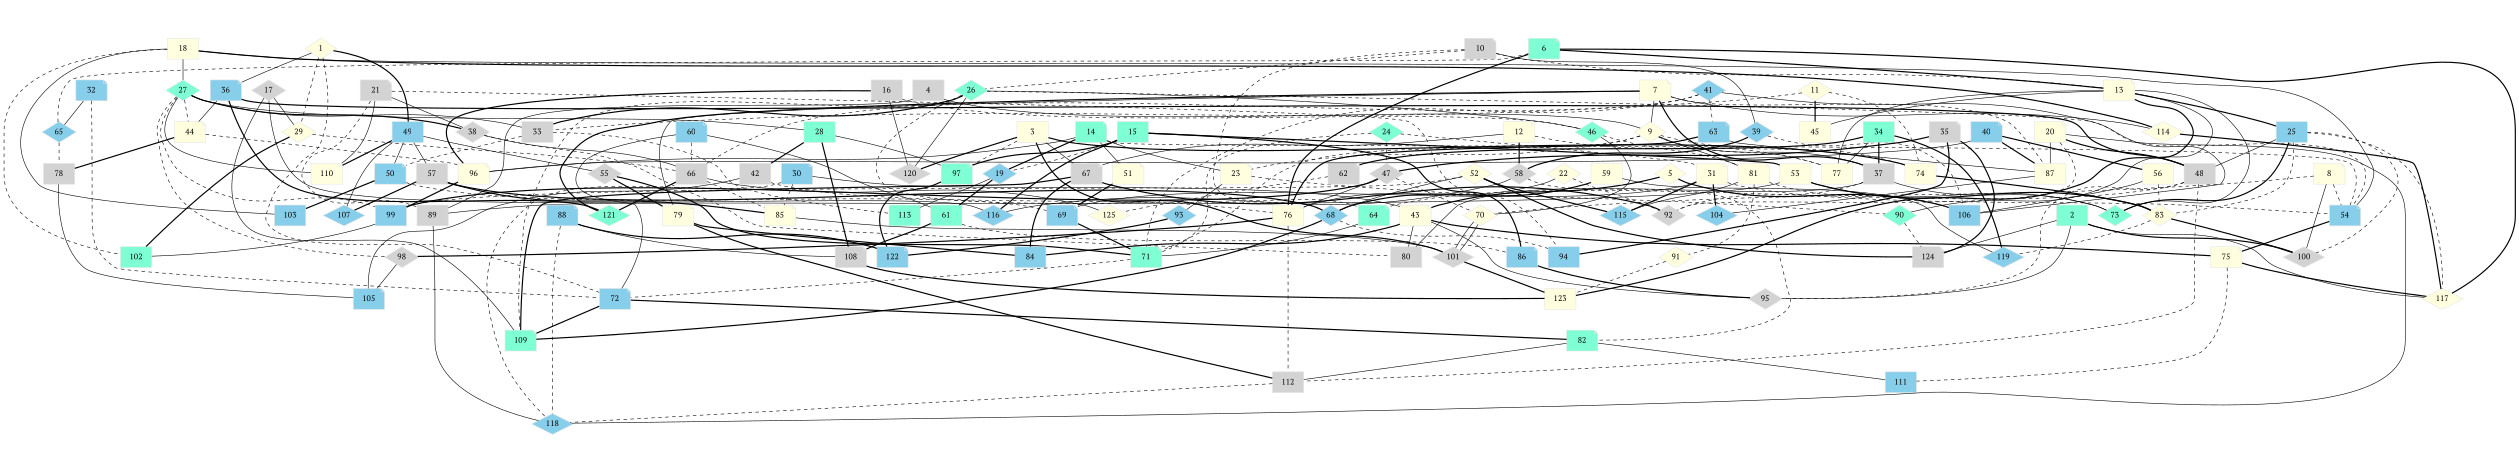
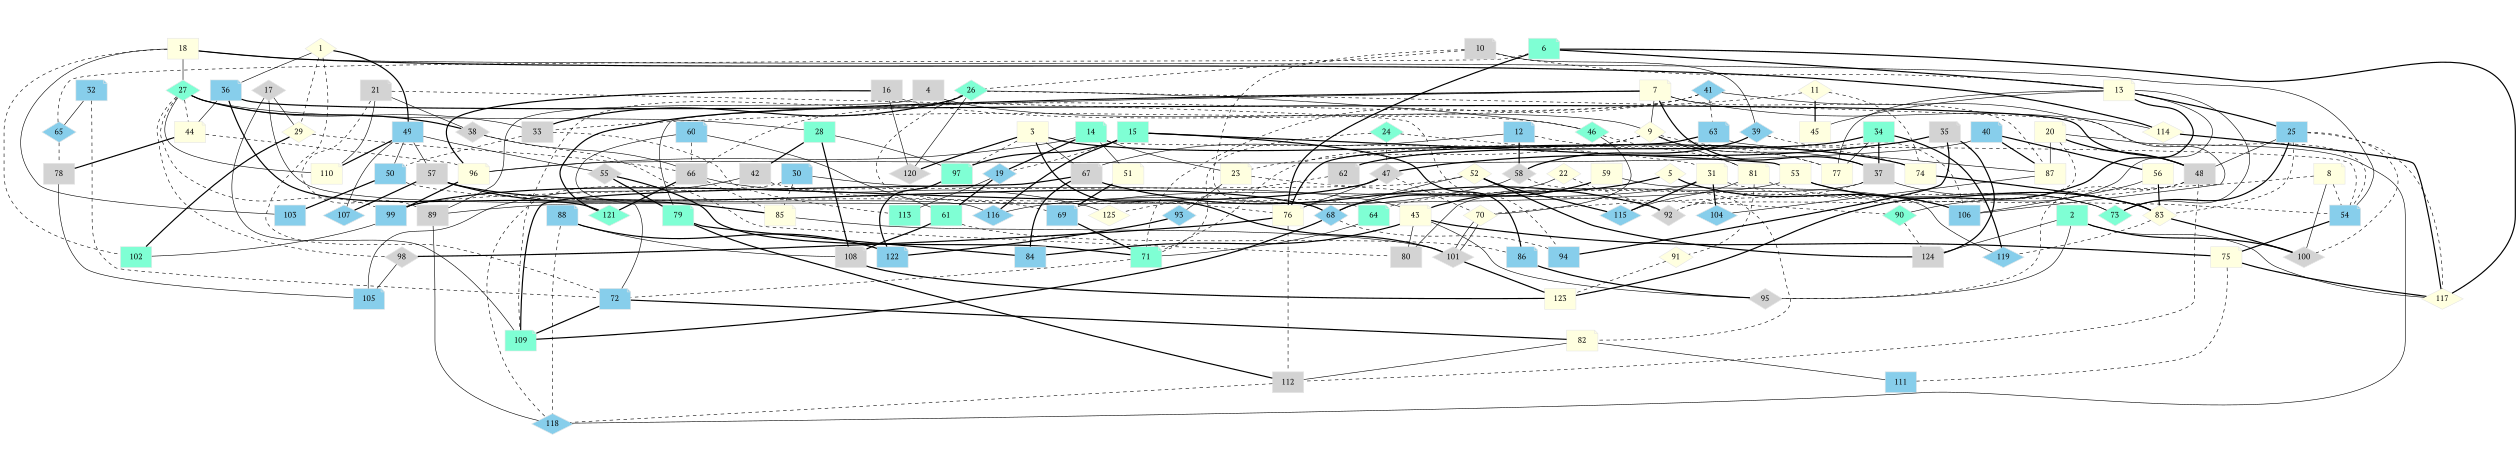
node "12": fillcolor lightyellow -> skyblue
edge "56" -- "83": style dashed -> bold
node "79": fillcolor lightyellow -> aquamarine
node "82": fillcolor aquamarine -> lightyellow
